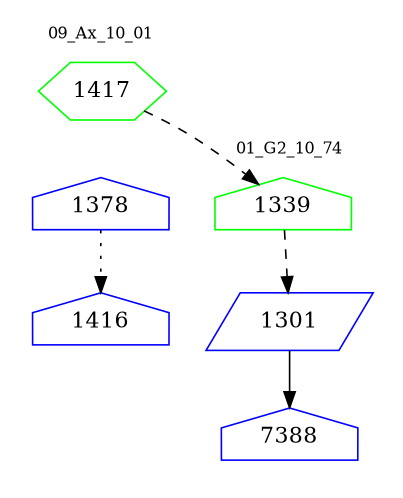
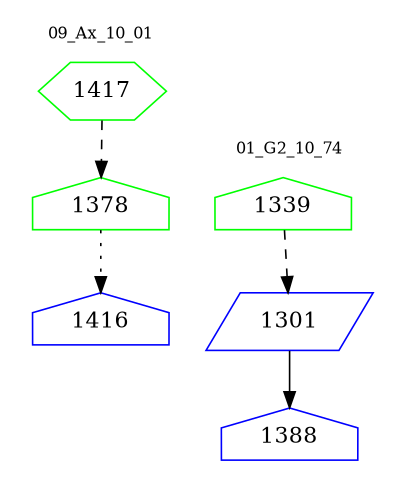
edge "1417" -> "1339": now "1417" -> "1378"
node "1378": color blue -> green
node "7388": label "7388" -> "1388"
